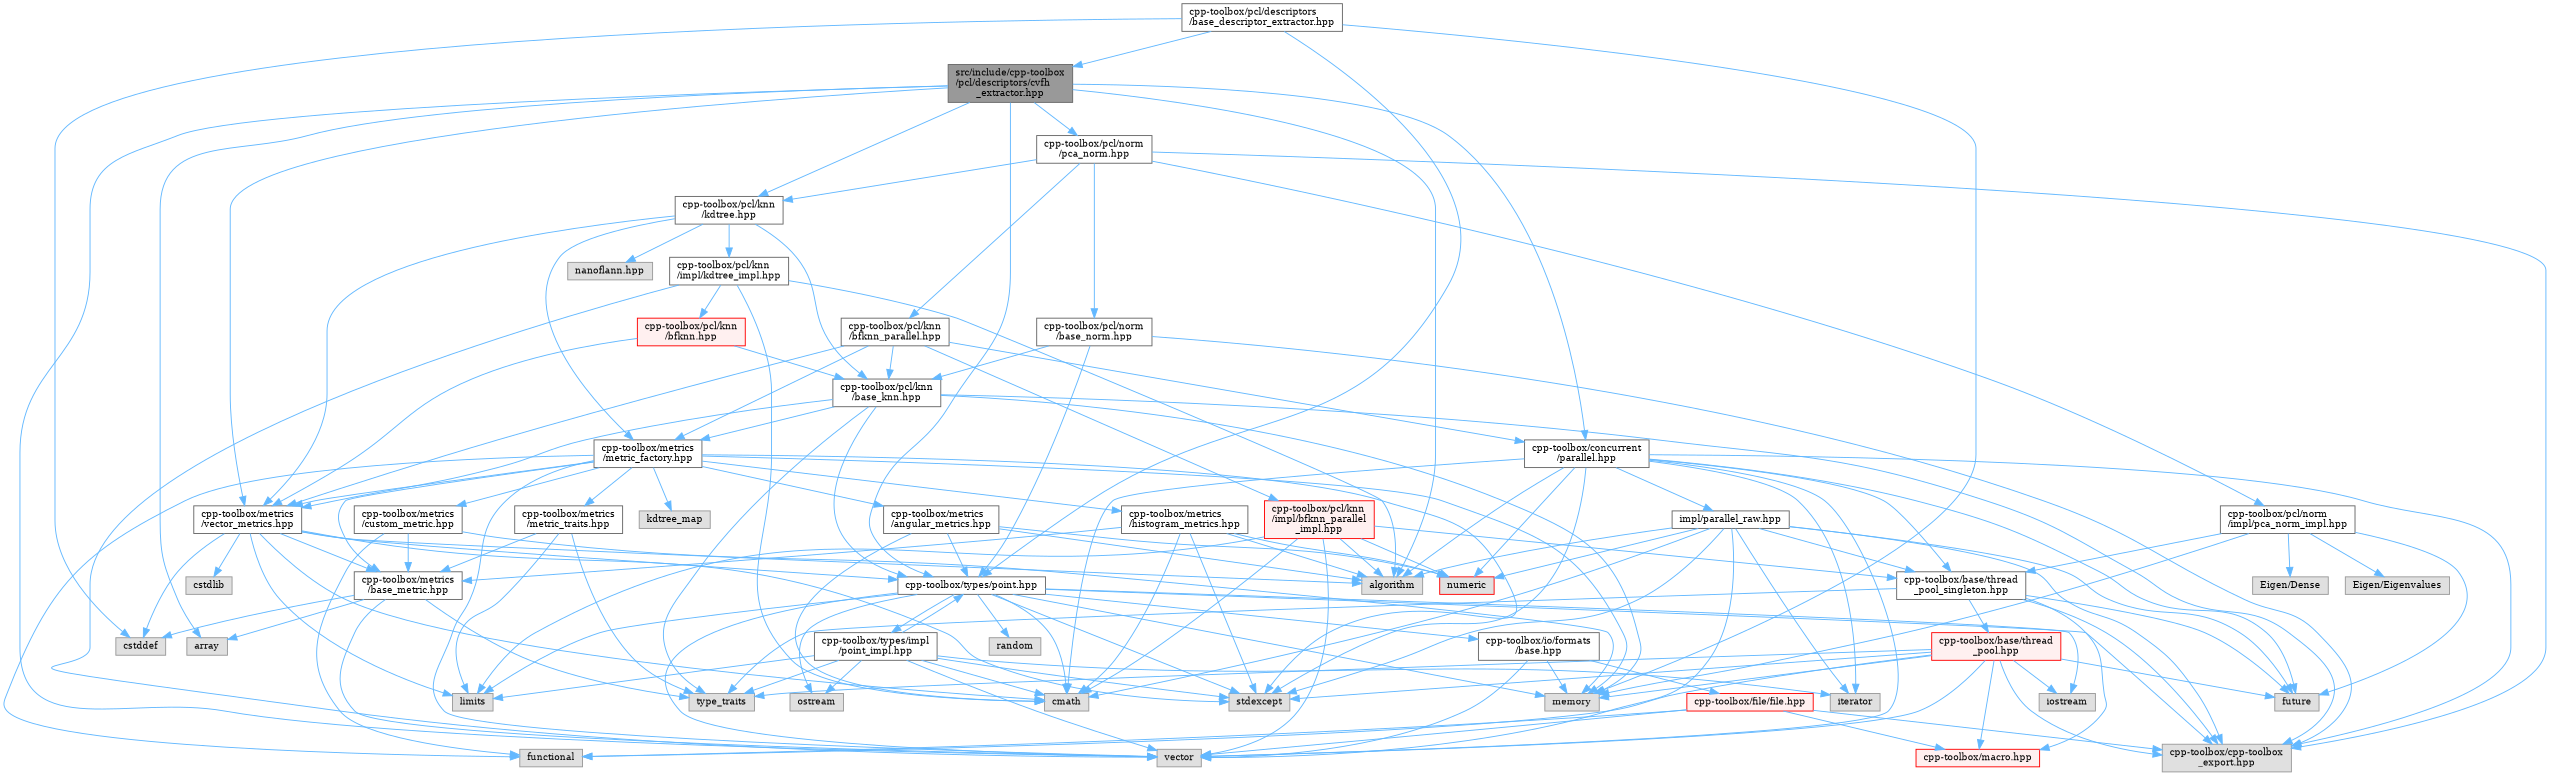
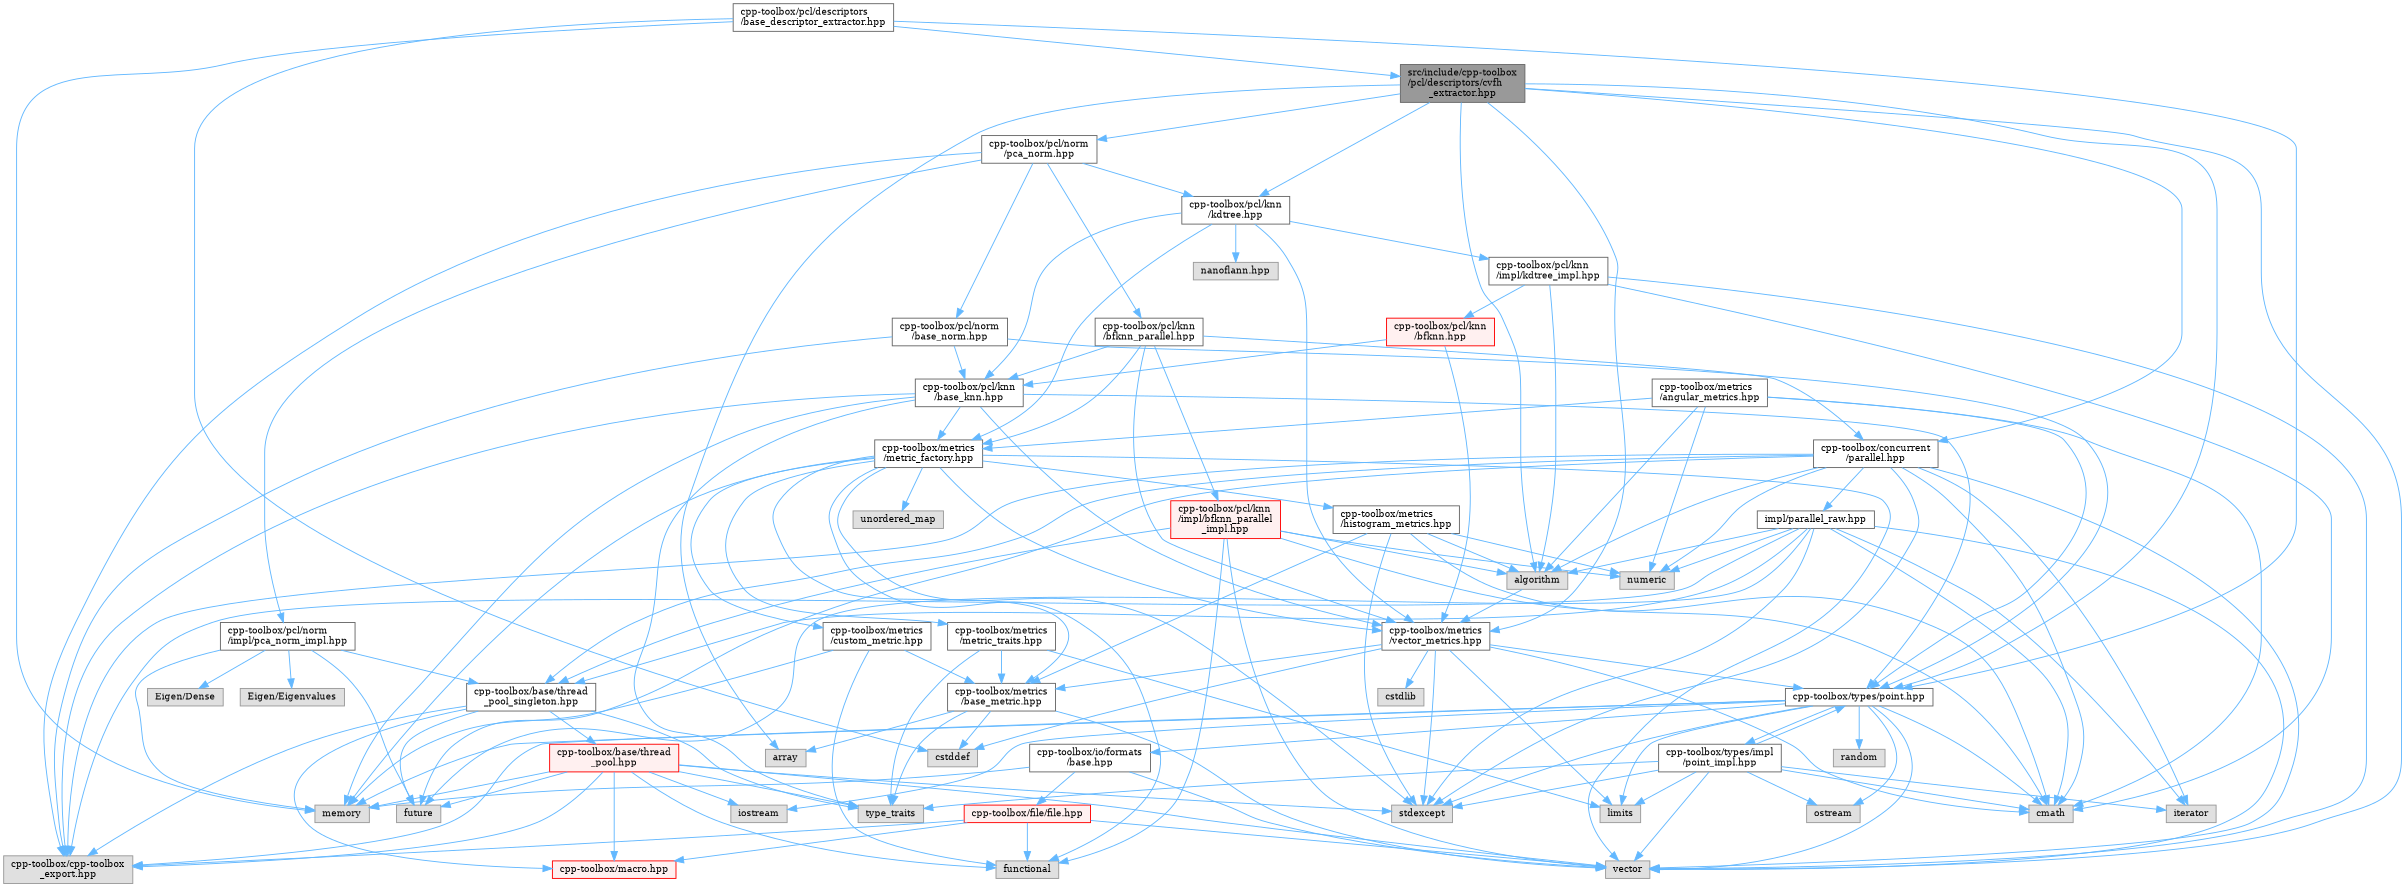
edge "cpp-toolbox/metrics /metric_factory.hpp" -> "cpp-toolbox/metrics /angular_metrics.hpp": reversed
node "kdtree_map": label "kdtree_map" -> "unordered_map"
edge "cpp-toolbox/pcl/knn /impl/bfknn_parallel _impl.hpp" -> "limits": now "cpp-toolbox/pcl/knn /impl/bfknn_parallel _impl.hpp" -> "functional"
edge "cpp-toolbox/metrics /vector_metrics.hpp" -> "algorithm": reversed
node "numeric": color red -> grey60
